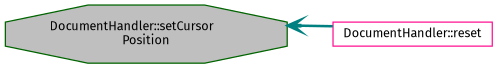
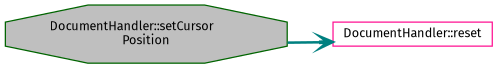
edge "DocumentHandler::reset" -> "DocumentHandler::setCursor Position": reversed
